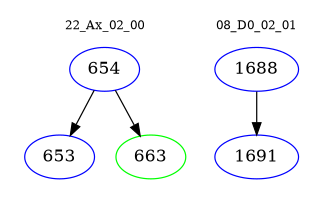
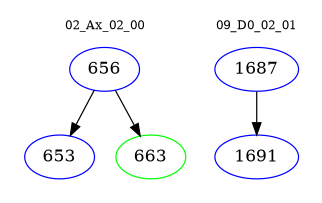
cluster "22_Ax_02_00": label "22_Ax_02_00" -> "02_Ax_02_00"
cluster "08_D0_02_01": label "08_D0_02_01" -> "09_D0_02_01"
node "654": label "654" -> "656"
node "1688": label "1688" -> "1687"
